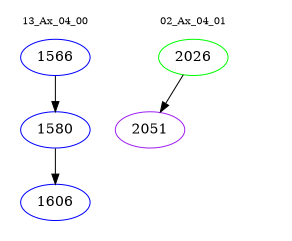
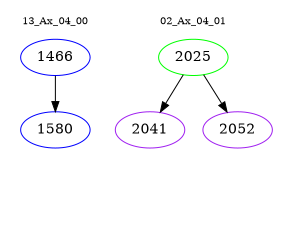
node "1566": label "1566" -> "1466"
node "2026": label "2026" -> "2025"
node "2051": label "2051" -> "2041"
node "2052": added
node "1606": removed
